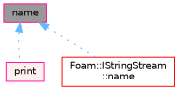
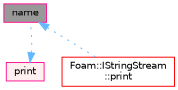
edge "print" -> "name": reversed
node "Foam::IStringStream ::name": label "Foam::IStringStream ::name" -> "Foam::IStringStream ::print"
